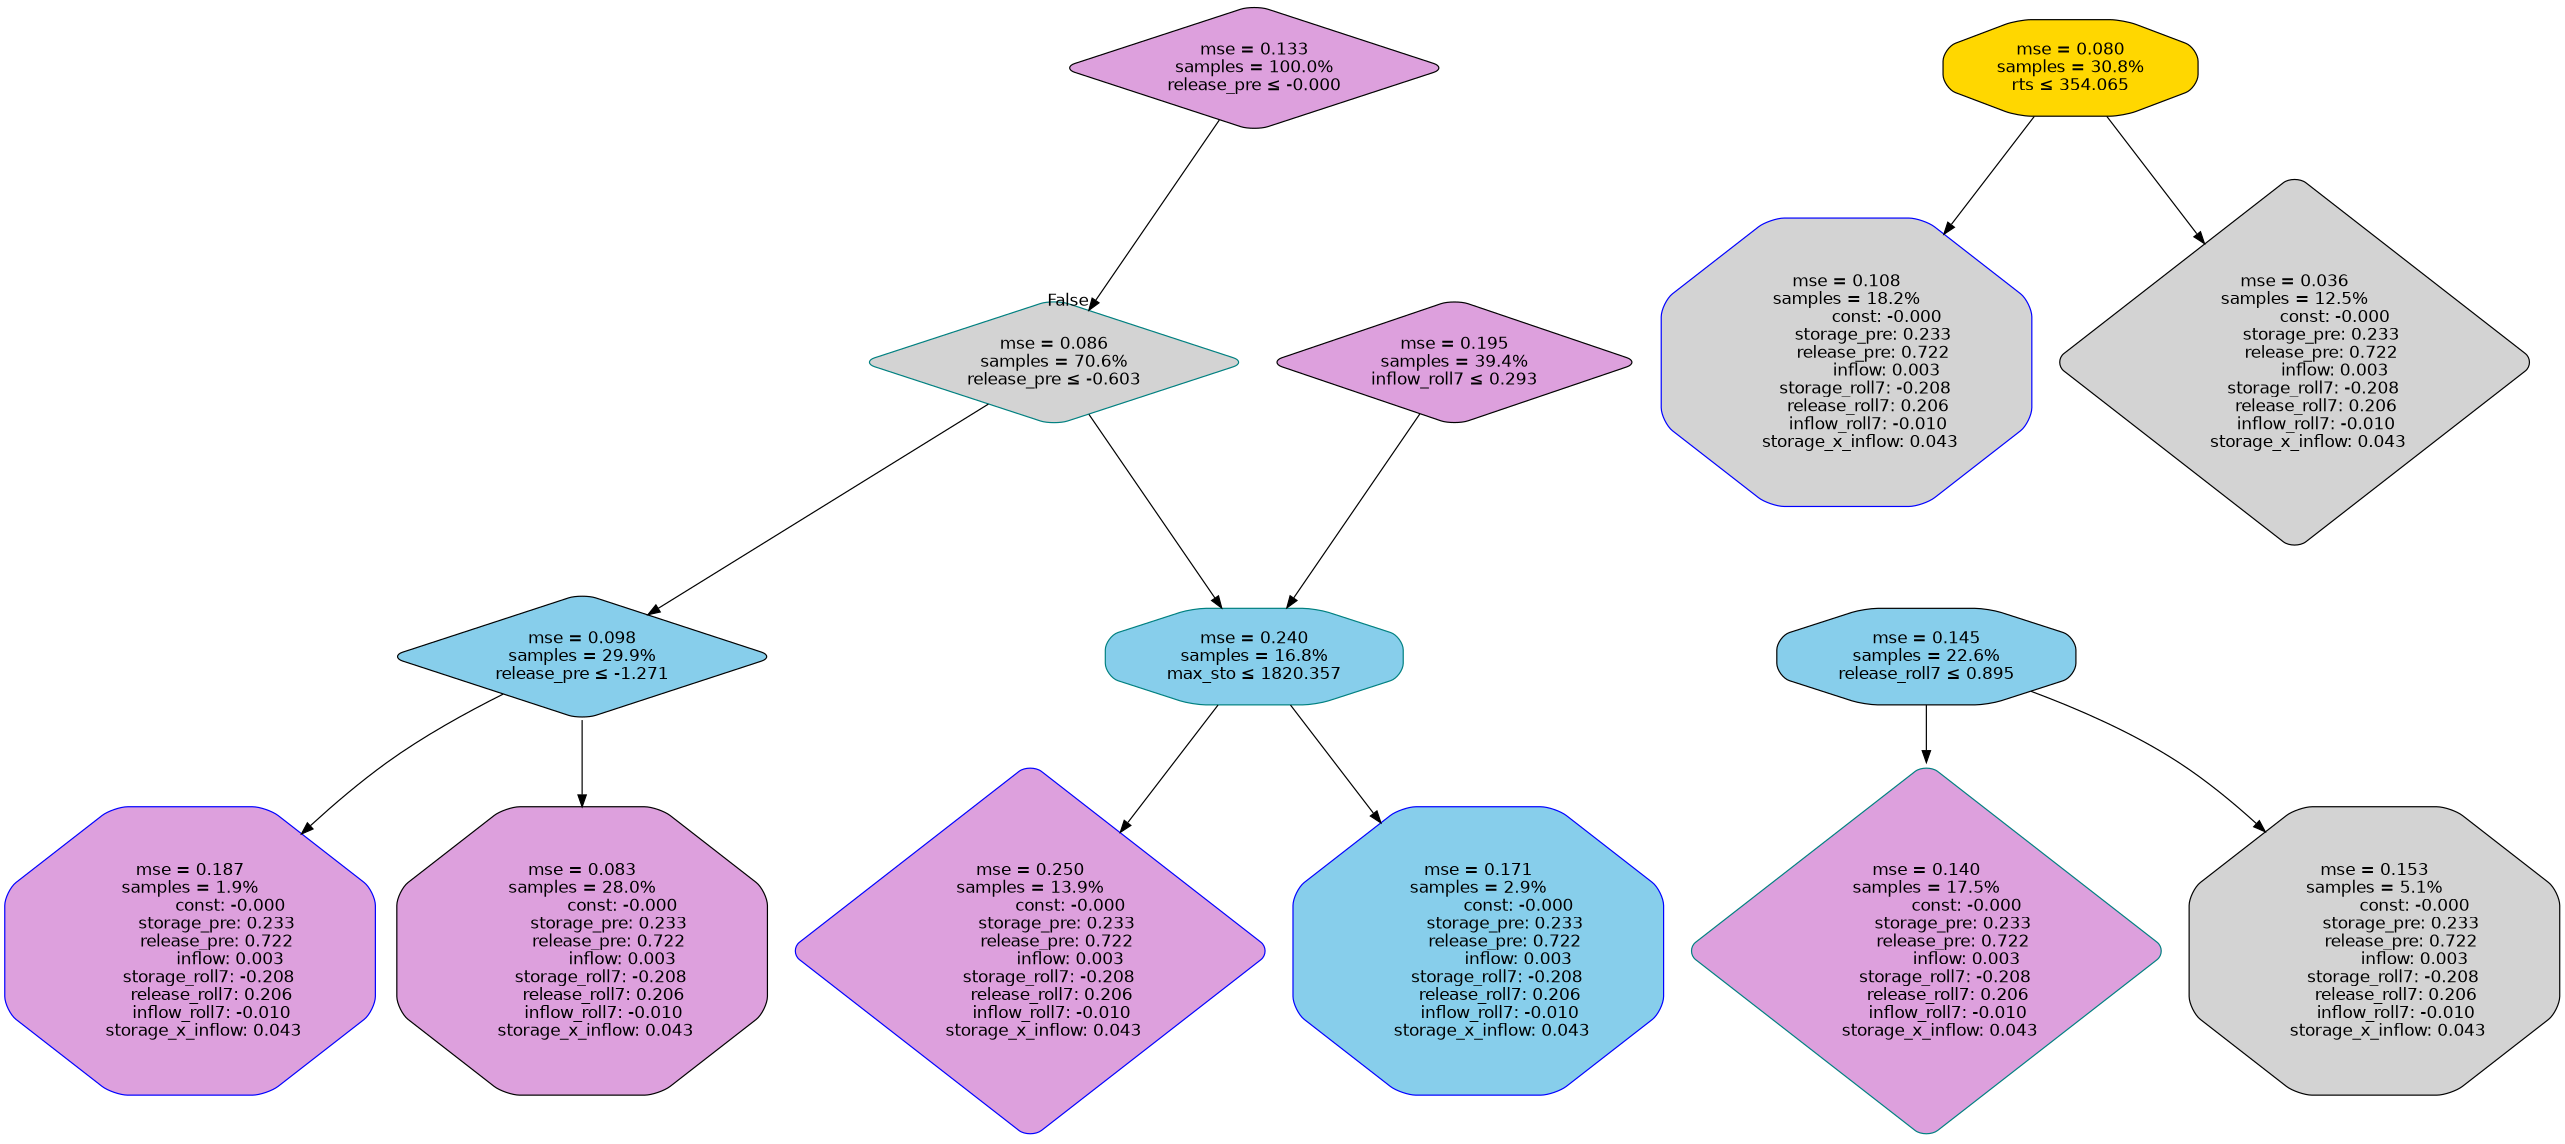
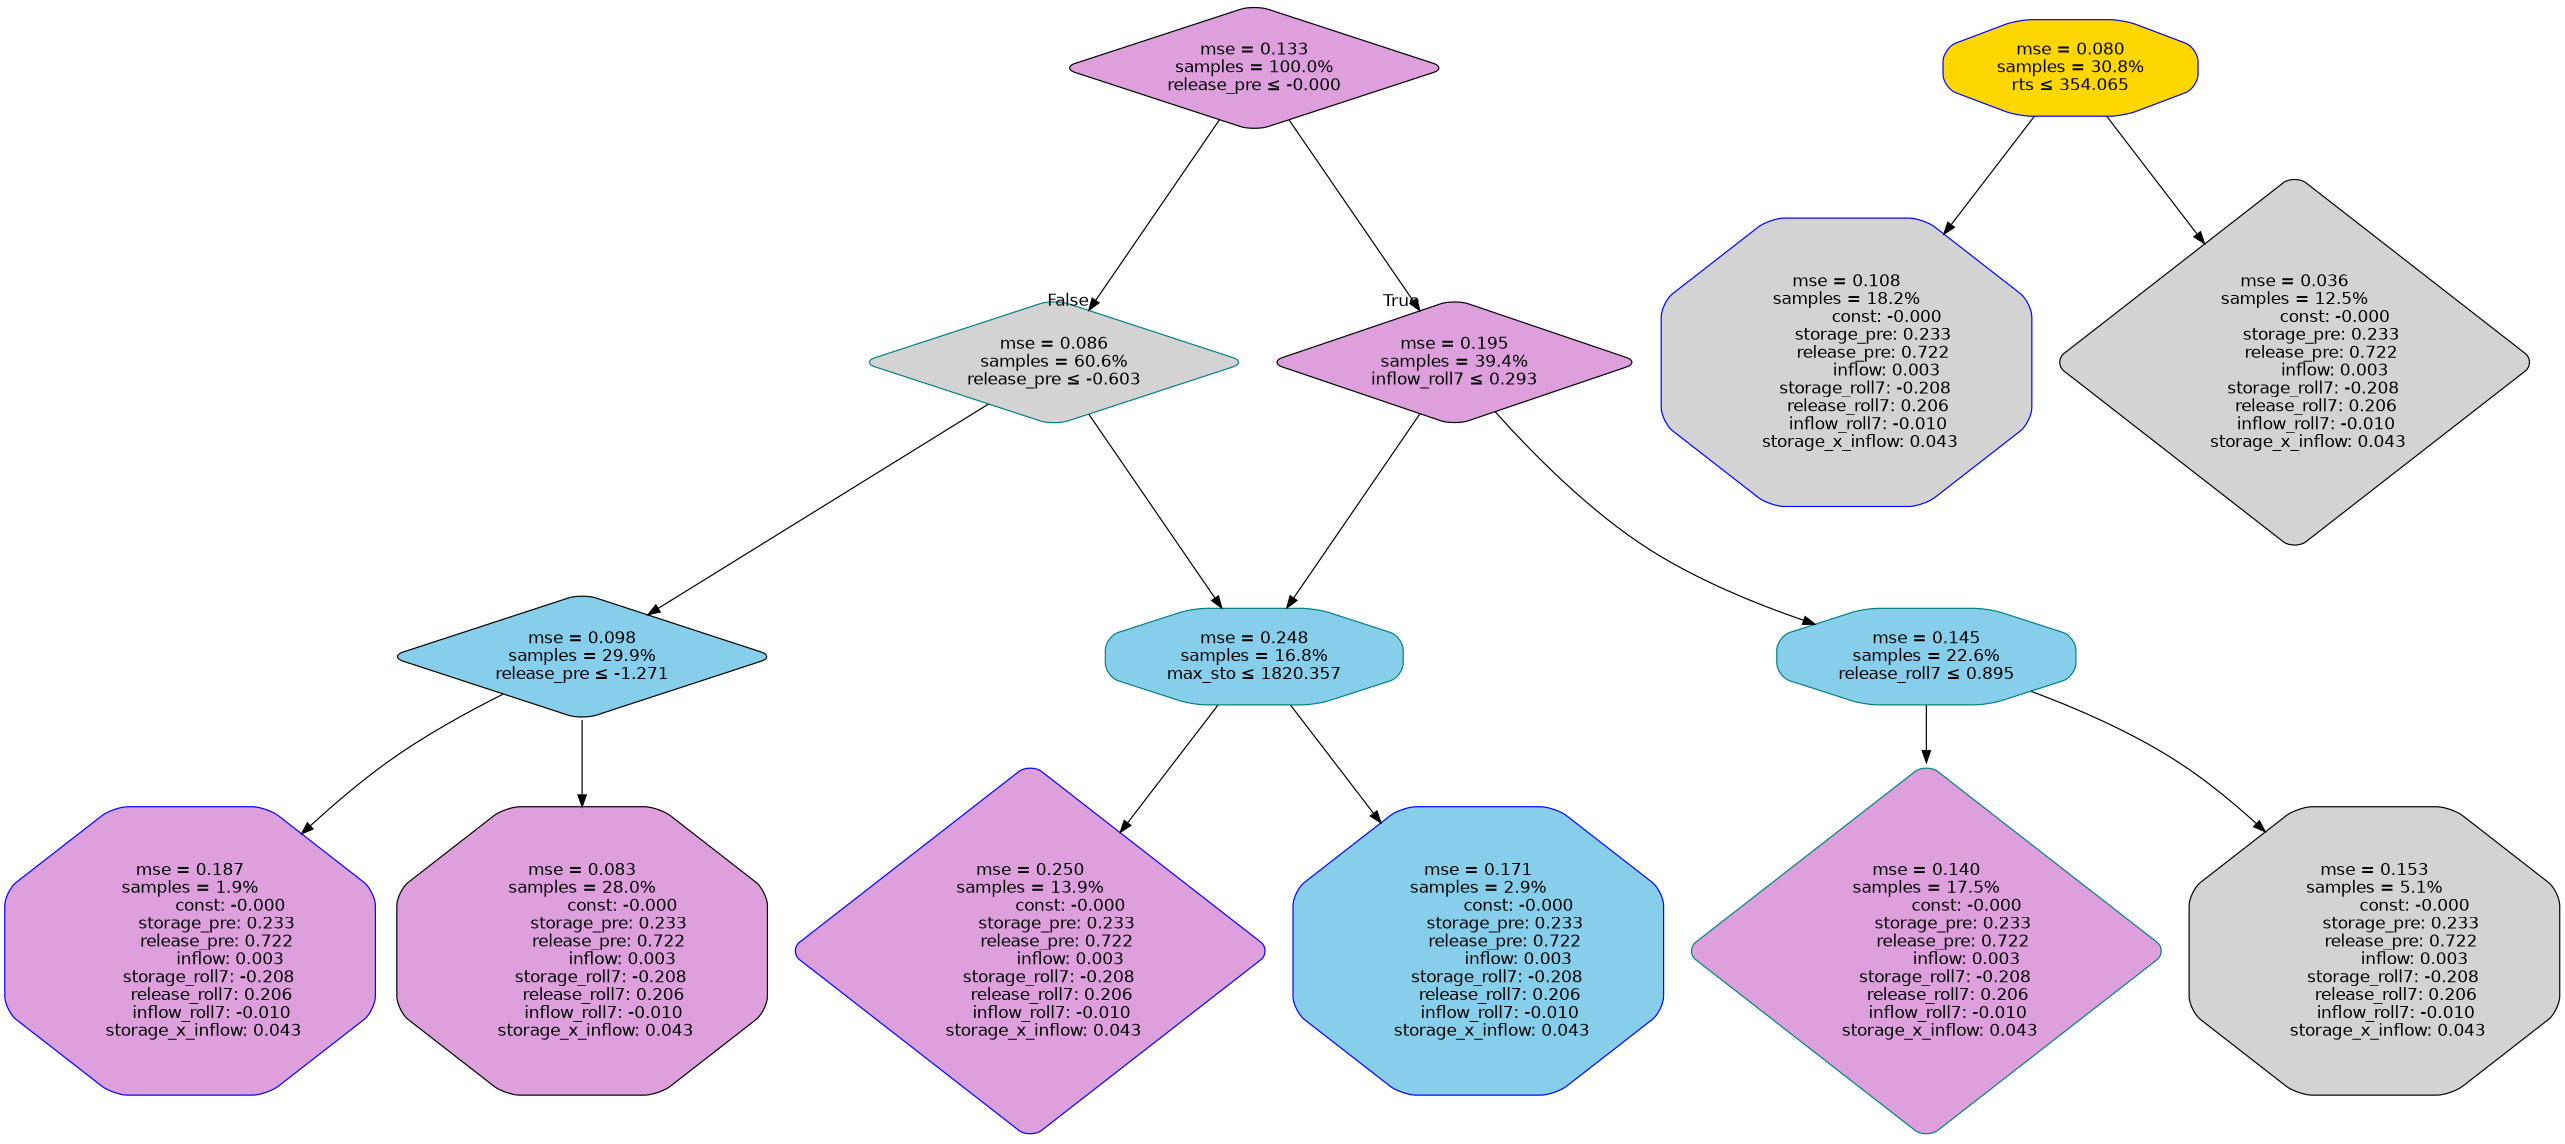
node "mse = 0.080 samples = 30.8% rts ≤ 354.065": color black -> blue
edge "mse = 0.133 samples = 100.0% release_pre ≤ -0.000" -> "mse = 0.195 samples = 39.4% inflow_roll7 ≤ 0.293": added
node "mse = 0.086 samples = 70.6% release_pre ≤ -0.603": label "mse = 0.086 samples = 70.6% release_pre ≤ -0.603" -> "mse = 0.086 samples = 60.6% release_pre ≤ -0.603"
edge "mse = 0.195 samples = 39.4% inflow_roll7 ≤ 0.293" -> "mse = 0.145 samples = 22.6% release_roll7 ≤ 0.895": added
node "mse = 0.240 samples = 16.8% max_sto ≤ 1820.357": label "mse = 0.240 samples = 16.8% max_sto ≤ 1820.357" -> "mse = 0.248 samples = 16.8% max_sto ≤ 1820.357"
node "mse = 0.145 samples = 22.6% release_roll7 ≤ 0.895": color black -> teal
